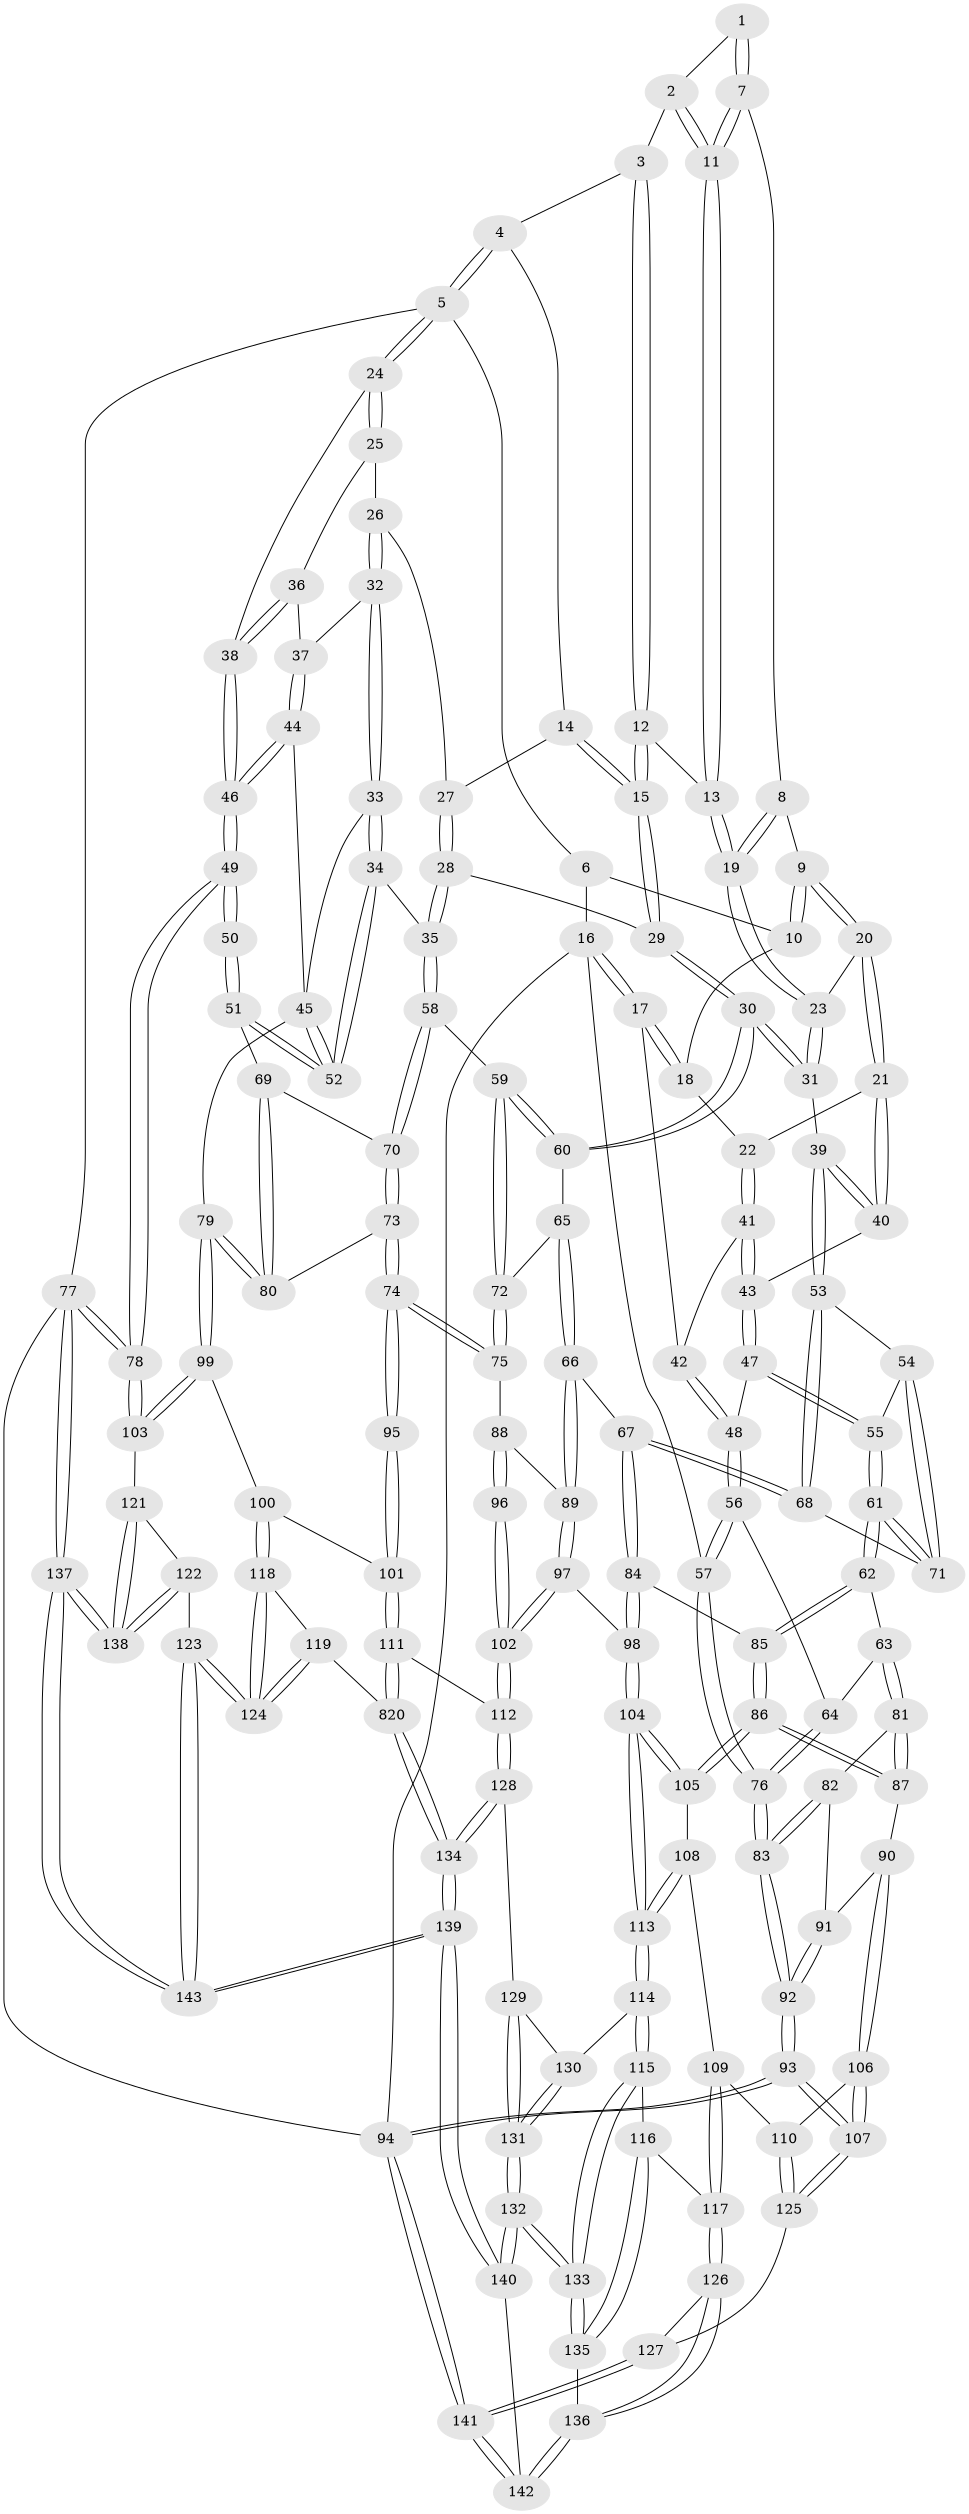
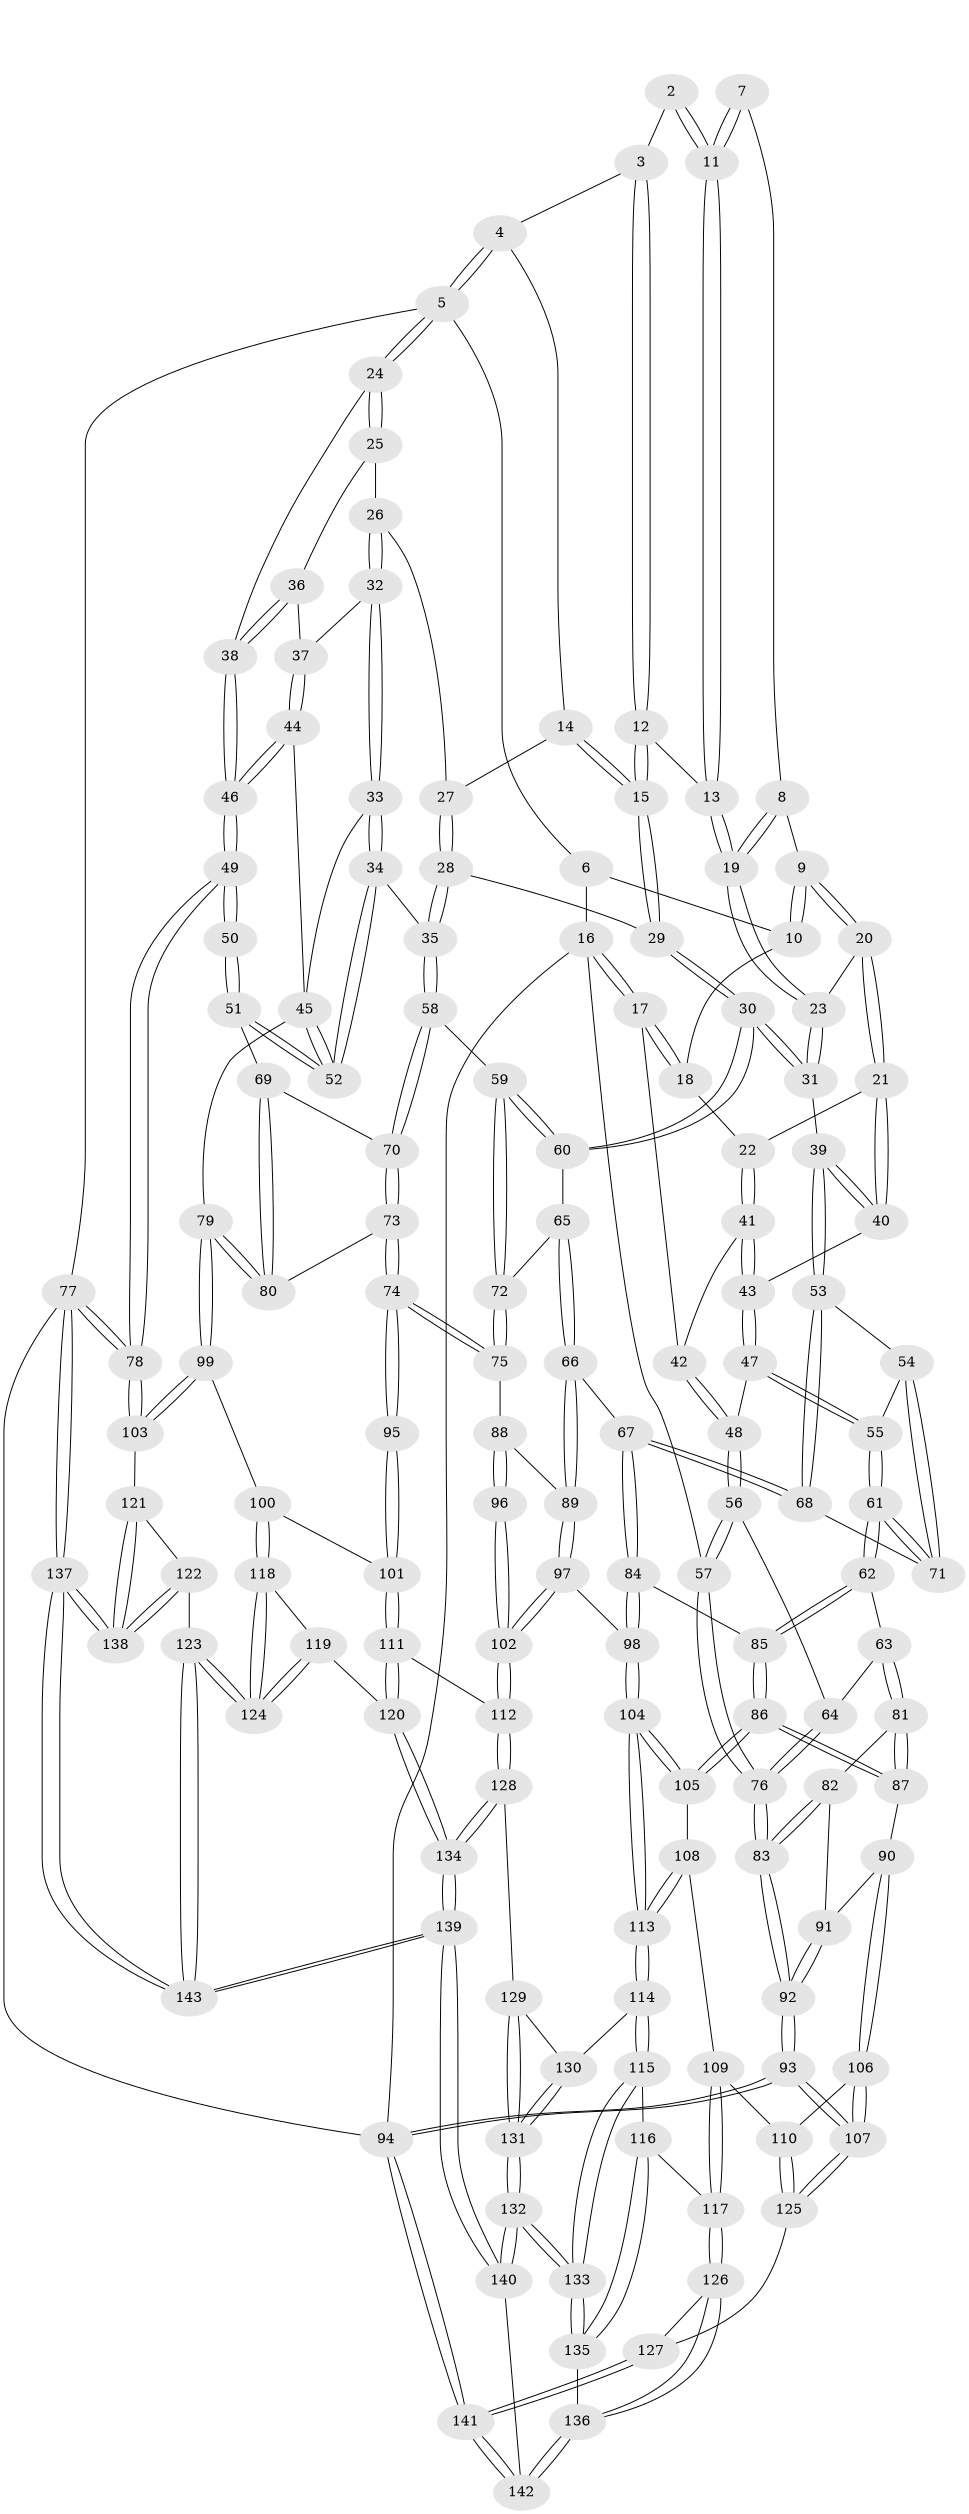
node "1": removed
node "820": label "820" -> "120"
